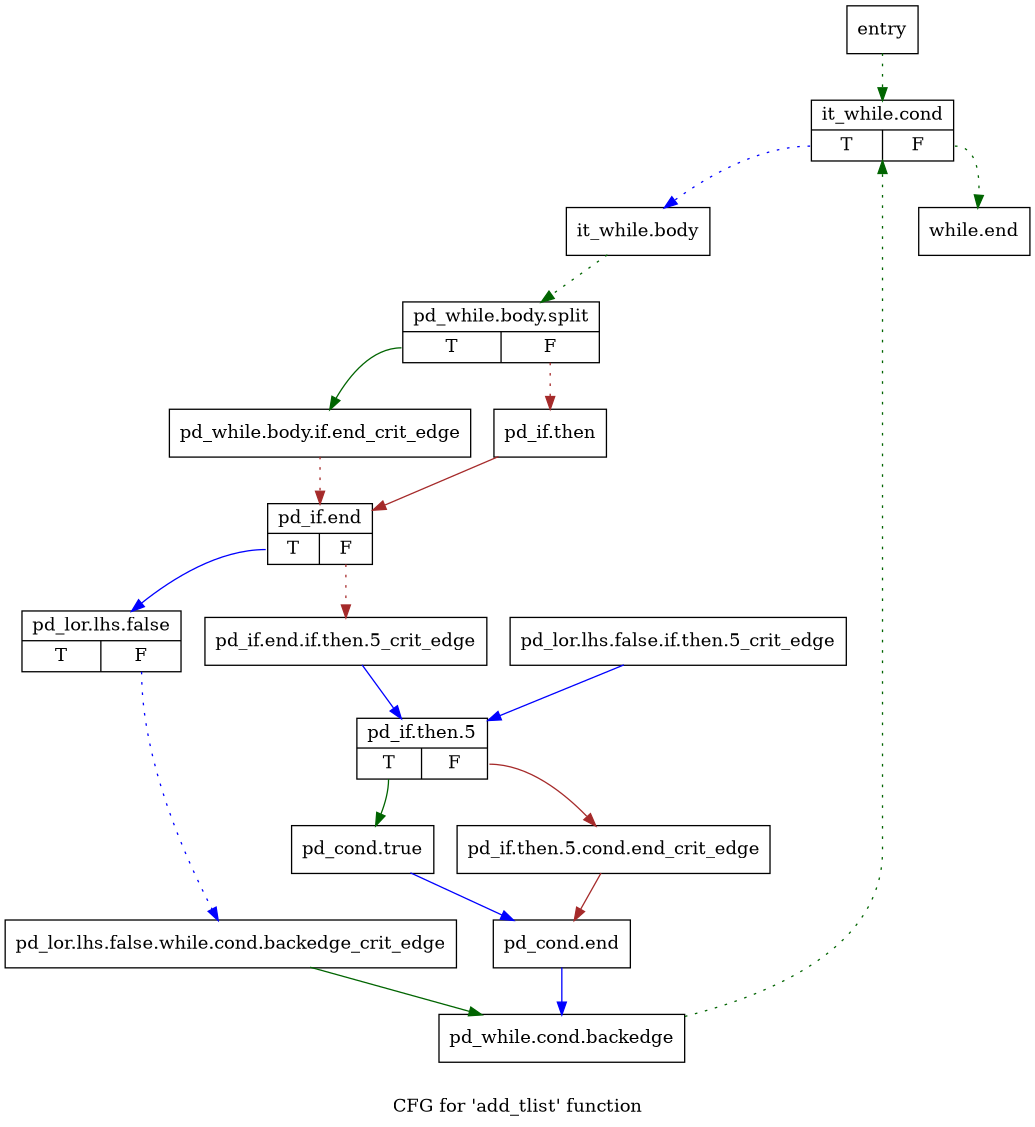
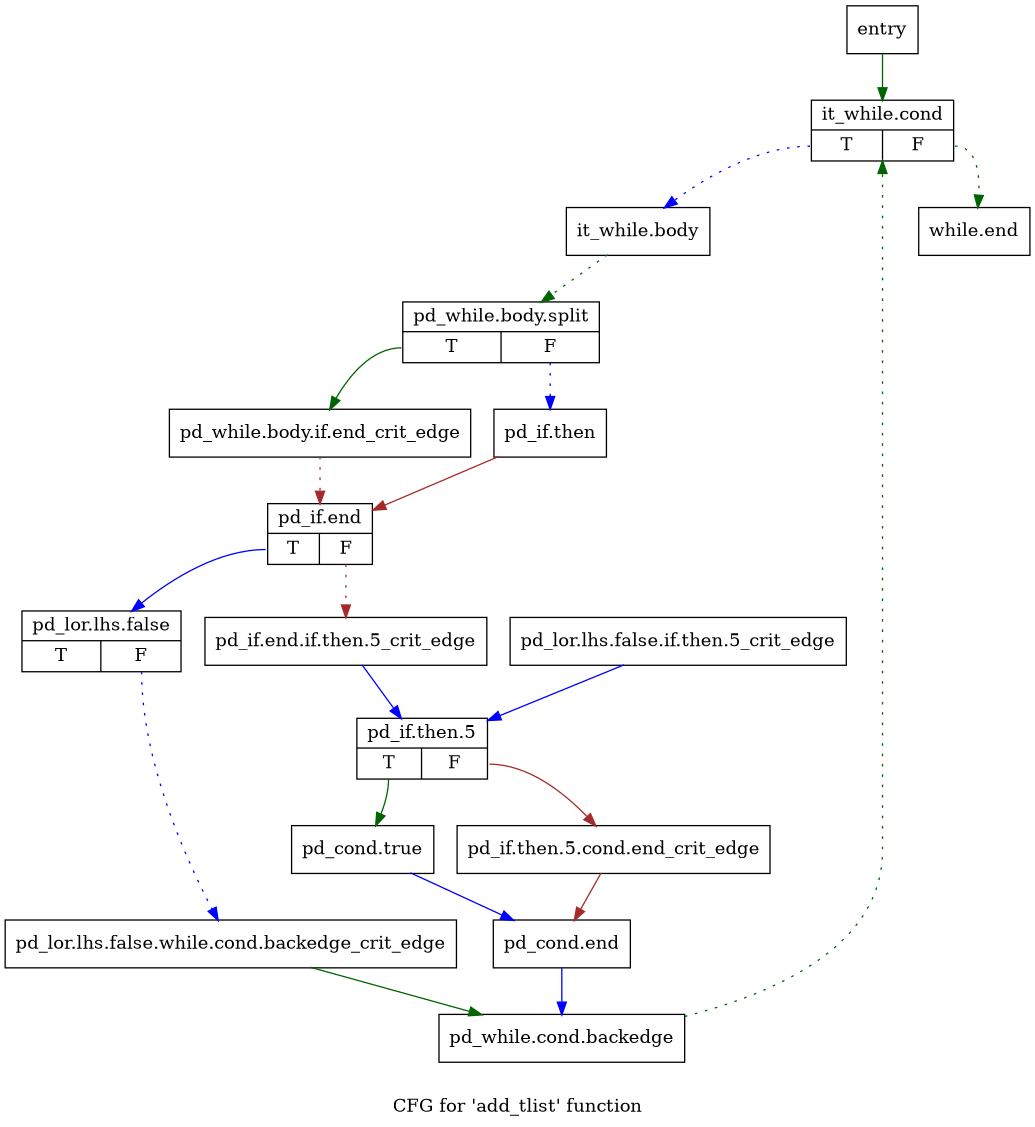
edge "entry" -> "it_while.cond": style dotted -> solid
edge "pd_while.body.split" -> "pd_if.then": color brown -> blue
